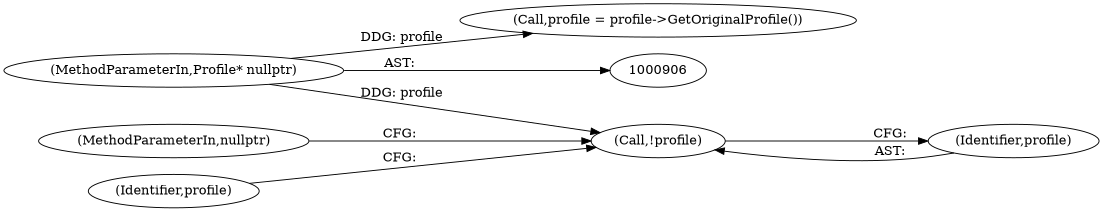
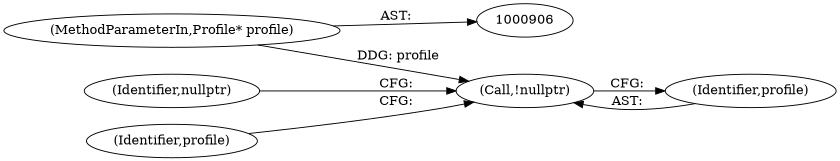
node "(Call,profile = profile->GetOriginalProfile())": removed
node "(MethodParameterIn,Profile* nullptr)": label "(MethodParameterIn,Profile* nullptr)" -> "(MethodParameterIn,Profile* profile)"
node "(MethodParameterIn,nullptr)": label "(MethodParameterIn,nullptr)" -> "(Identifier,nullptr)"
node "(Call,!profile)": label "(Call,!profile)" -> "(Call,!nullptr)"
